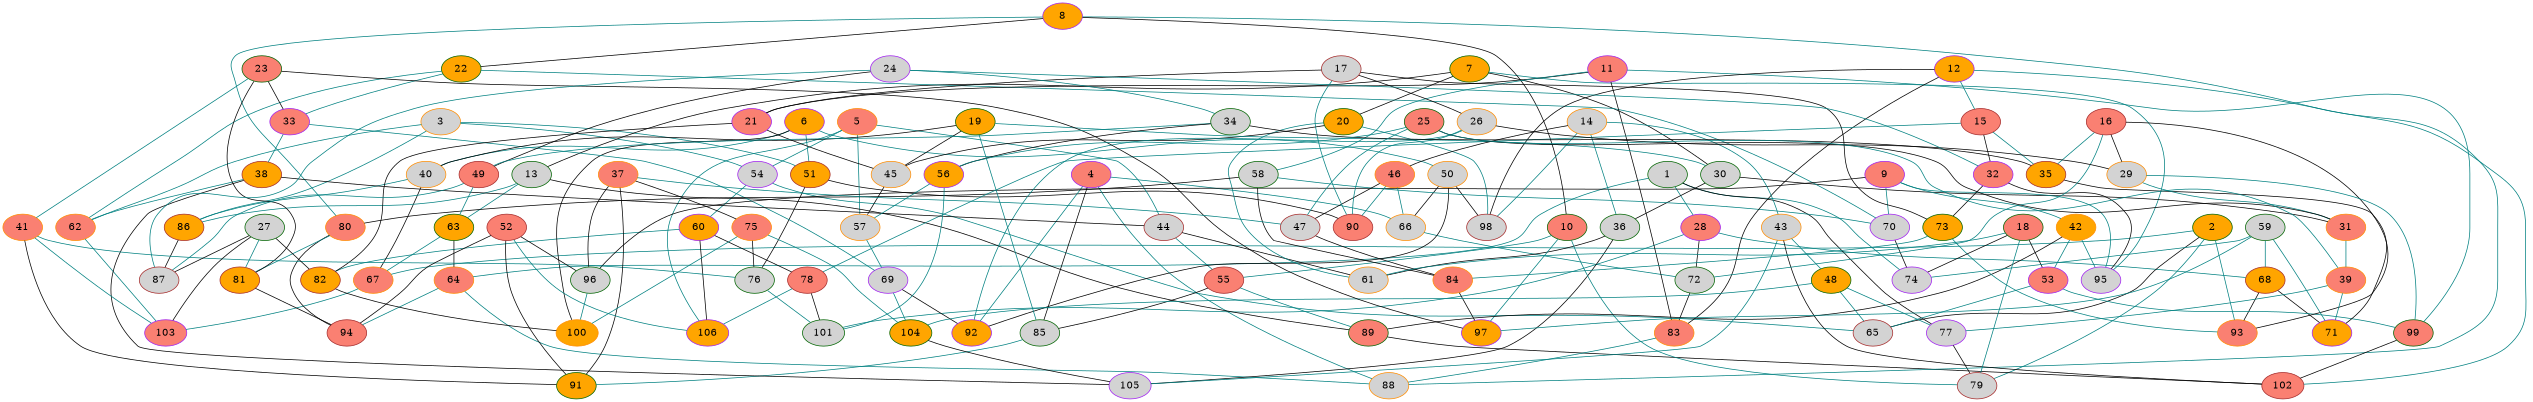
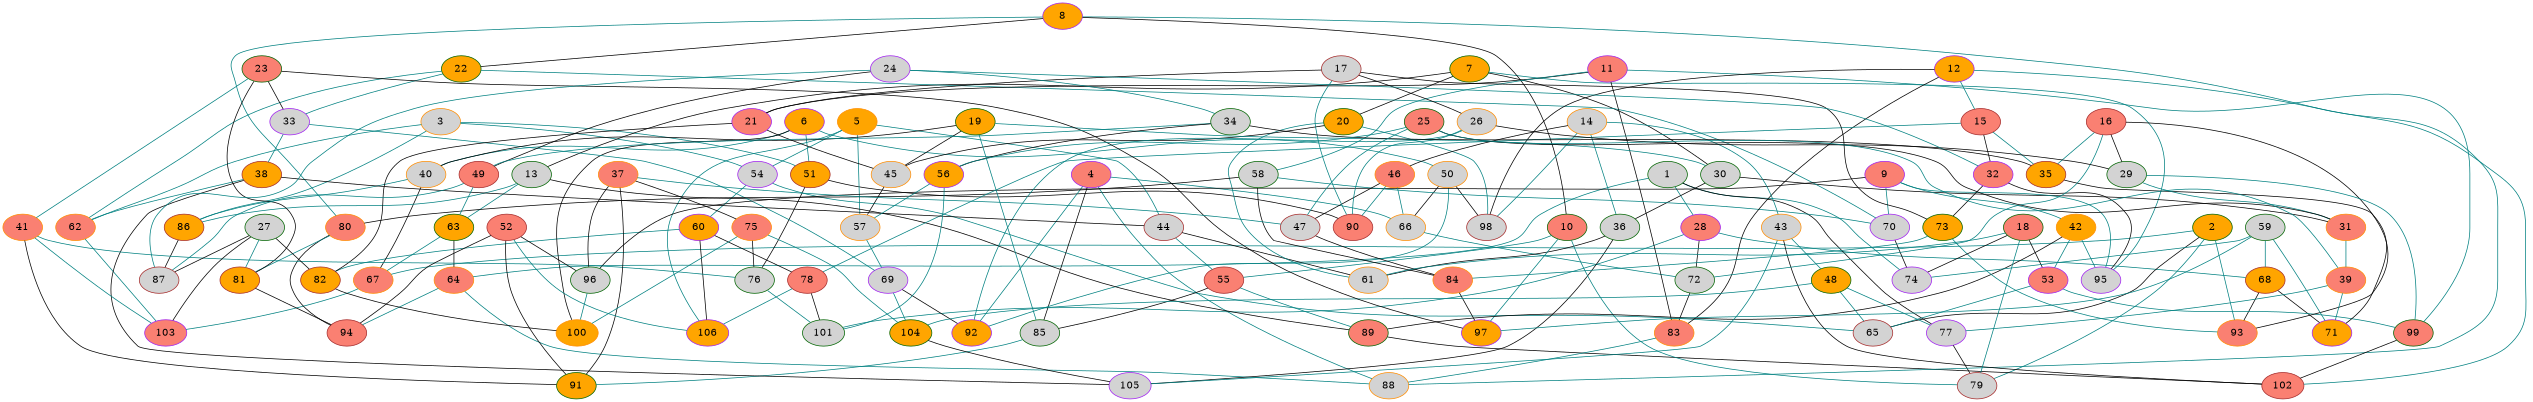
node "33": fillcolor salmon -> lightgrey
node "5": fillcolor salmon -> orange
node "29": color darkorange -> darkgreen
edge "50" -- "92": color black -> teal
